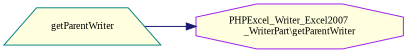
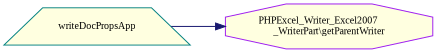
node "getParentWriter": label "getParentWriter" -> "writeDocPropsApp"
